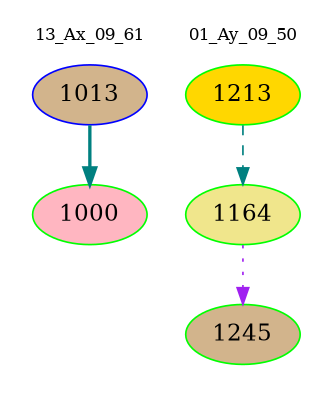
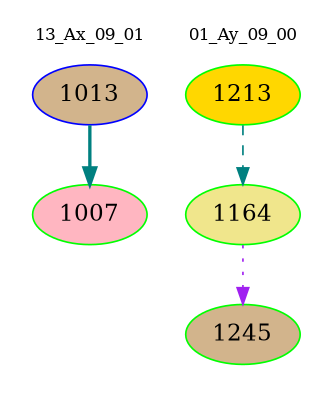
cluster "13_Ax_09_61": label "13_Ax_09_61" -> "13_Ax_09_01"
cluster "01_Ay_09_50": label "01_Ay_09_50" -> "01_Ay_09_00"
node "1000": label "1000" -> "1007"
